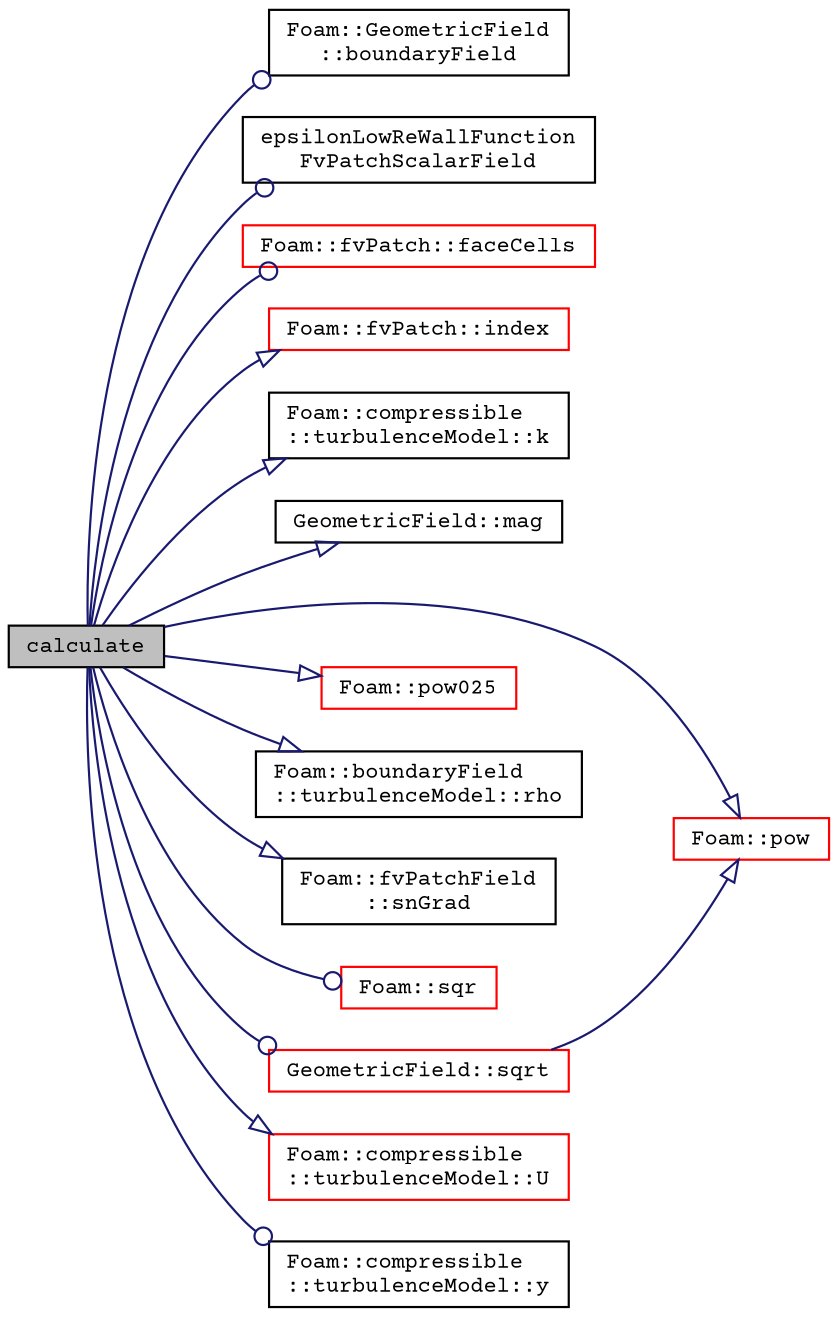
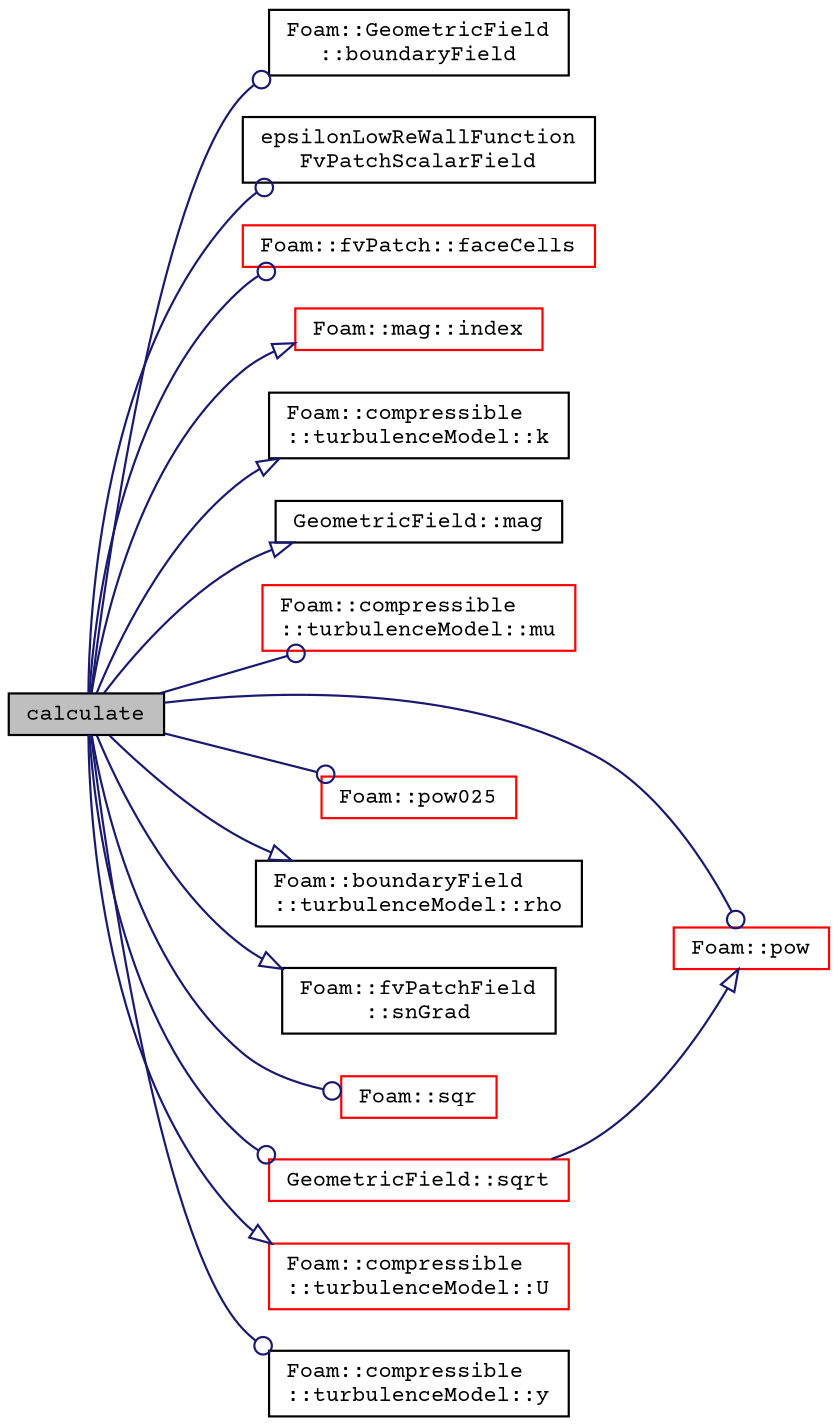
node "Foam::fvPatch::index": label "Foam::fvPatch::index" -> "Foam::mag::index"
edge "calculate" -> "Foam::pow": arrowhead onormal -> odot
node "Foam::compressible ::turbulenceModel::mu": added
edge "calculate" -> "Foam::pow025": arrowhead onormal -> odot
